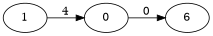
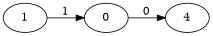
edge "1" -> "0": label "4" -> "1"
node "6": label "6" -> "4"
